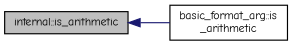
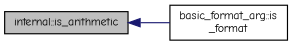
node "basic_format_arg::is _arithmetic": label "basic_format_arg::is _arithmetic" -> "basic_format_arg::is _format"
